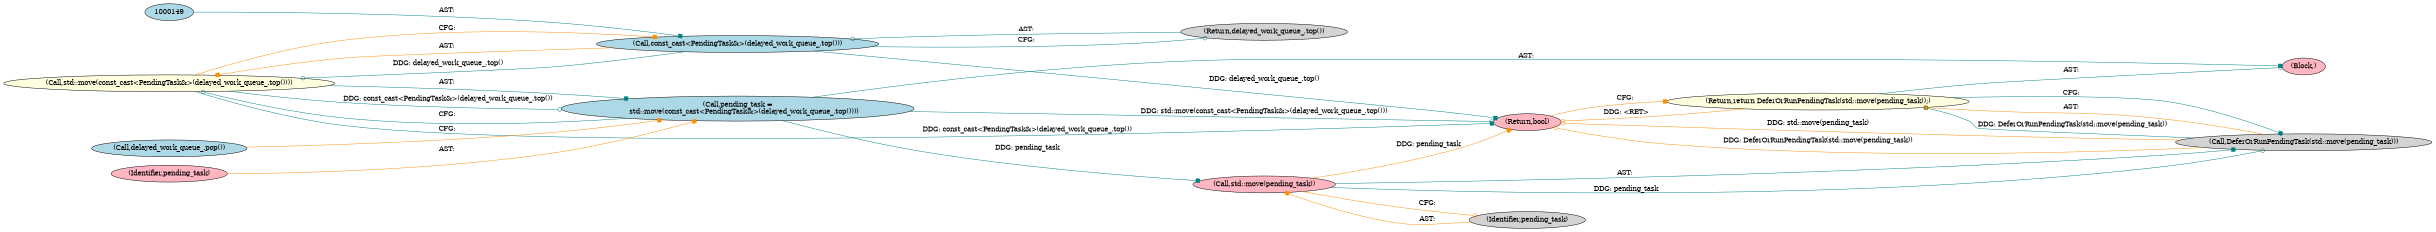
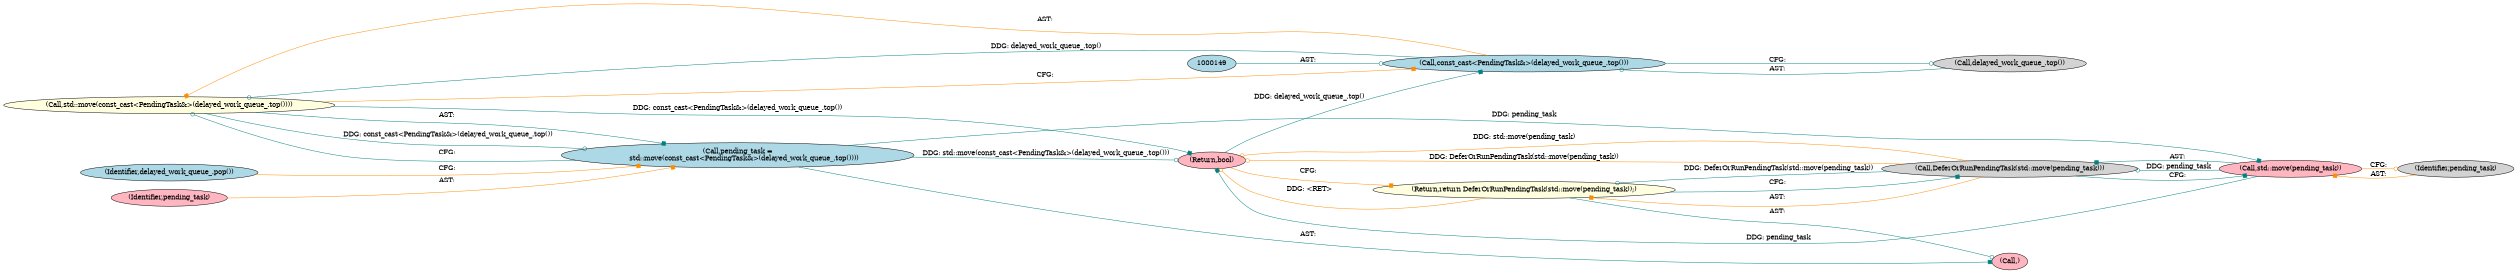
edge "1000149" -> "(Call,const_cast<PendingTask&>(delayed_work_queue_.top()))": arrowhead box -> odot
node "(Return,delayed_work_queue_.top())": label "(Return,delayed_work_queue_.top())" -> "(Call,delayed_work_queue_.top())"
node "(Block,)": label "(Block,)" -> "(Call,)"
edge "(Call,const_cast<PendingTask&>(delayed_work_queue_.top()))" -> "(Return,bool)": reversed
node "(Call,delayed_work_queue_.pop())": label "(Call,delayed_work_queue_.pop())" -> "(Identifier,delayed_work_queue_.pop())"
edge "(Call,std::move(pending_task))" -> "(Return,bool)": color darkorange -> teal
edge "(Call,DeferOrRunPendingTask(std::move(pending_task)))" -> "(Call,std::move(pending_task))": added, label "CFG:"
